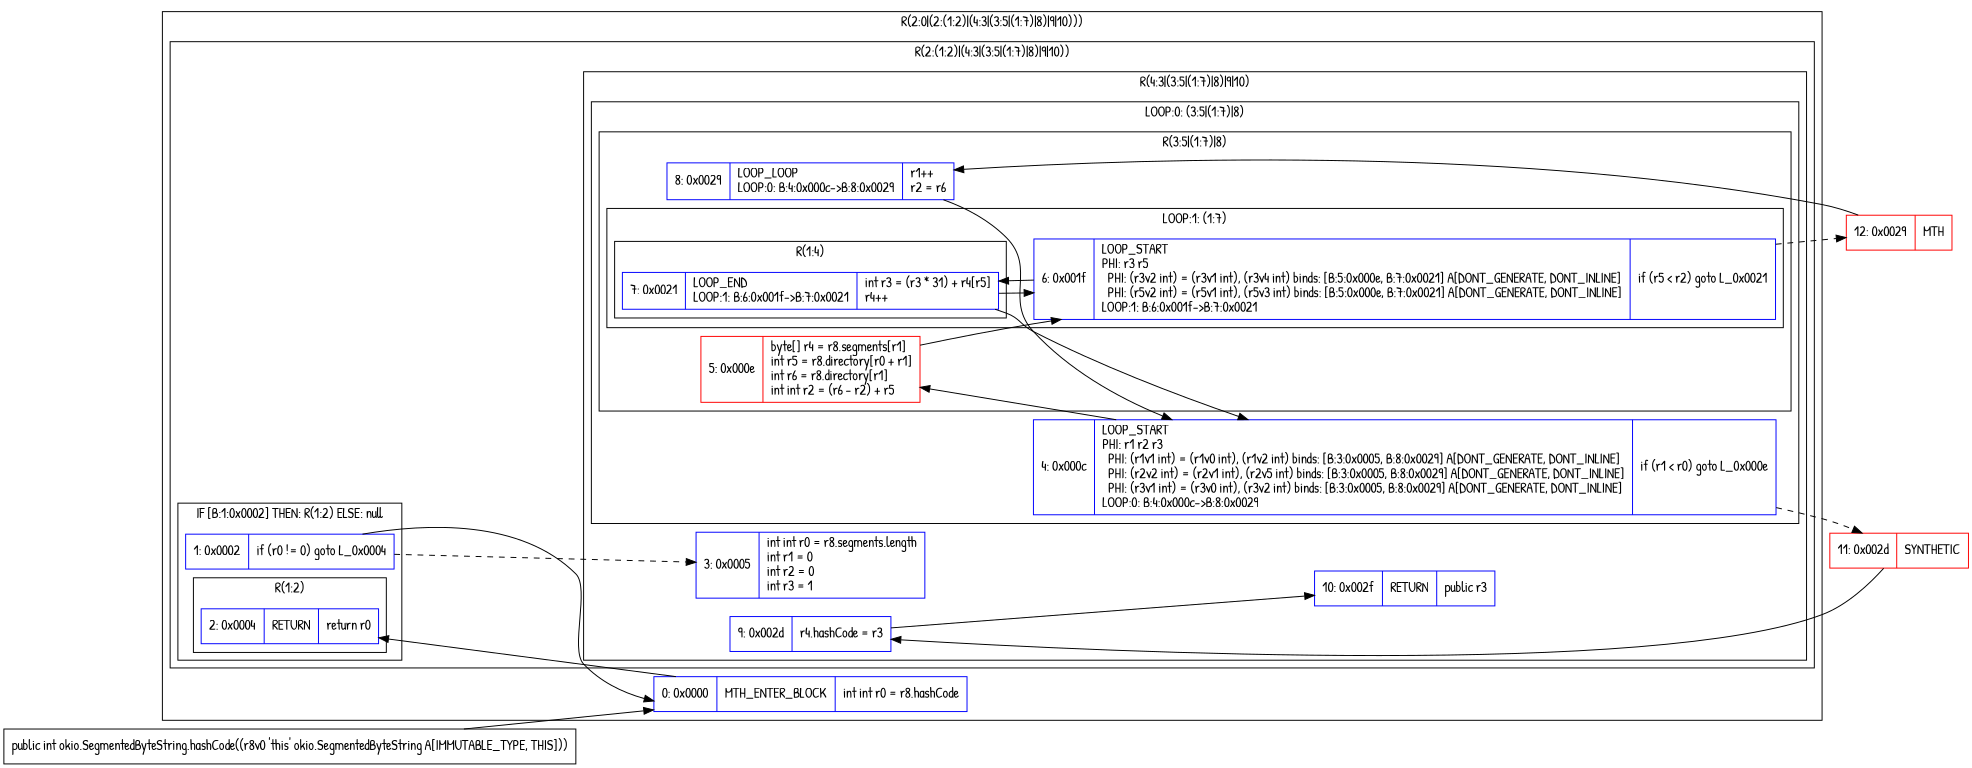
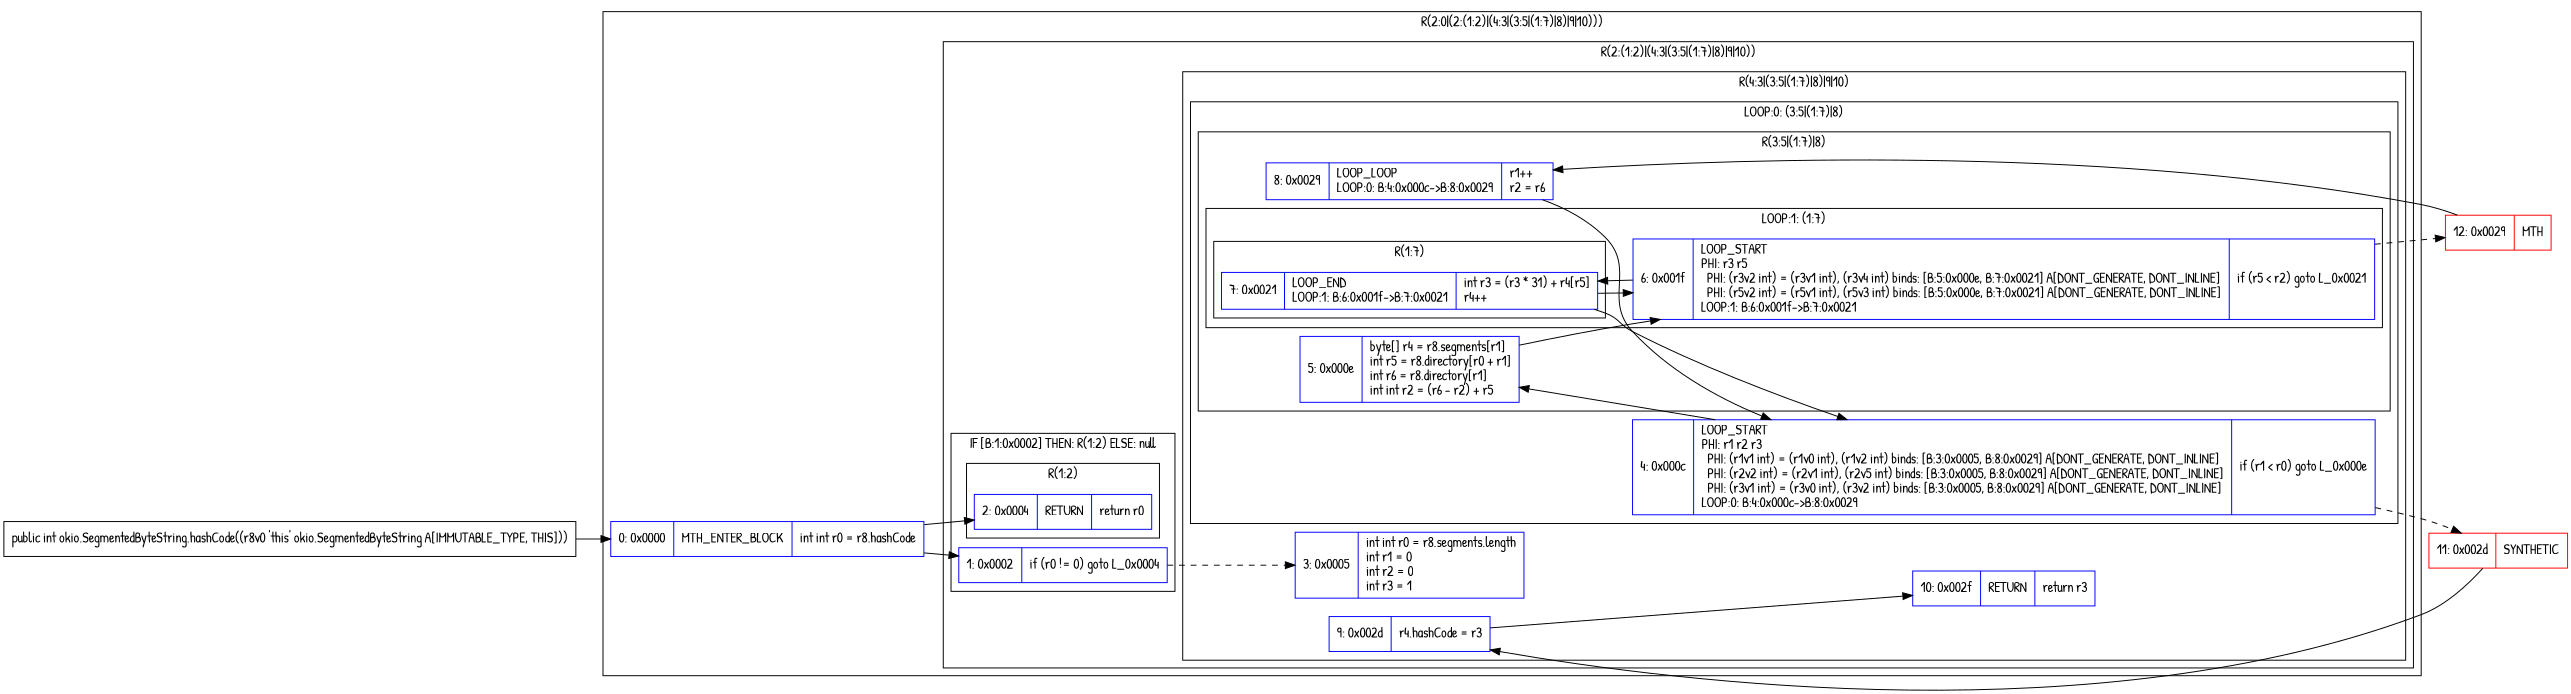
cluster "R(1:4)": label "R(1:4)" -> "R(1:7)"
node "5: 0x000e": color red -> blue
edge "1: 0x0002" -> "0: 0x0000": reversed
node "10: 0x002f": text "public r3" -> "return r3"
